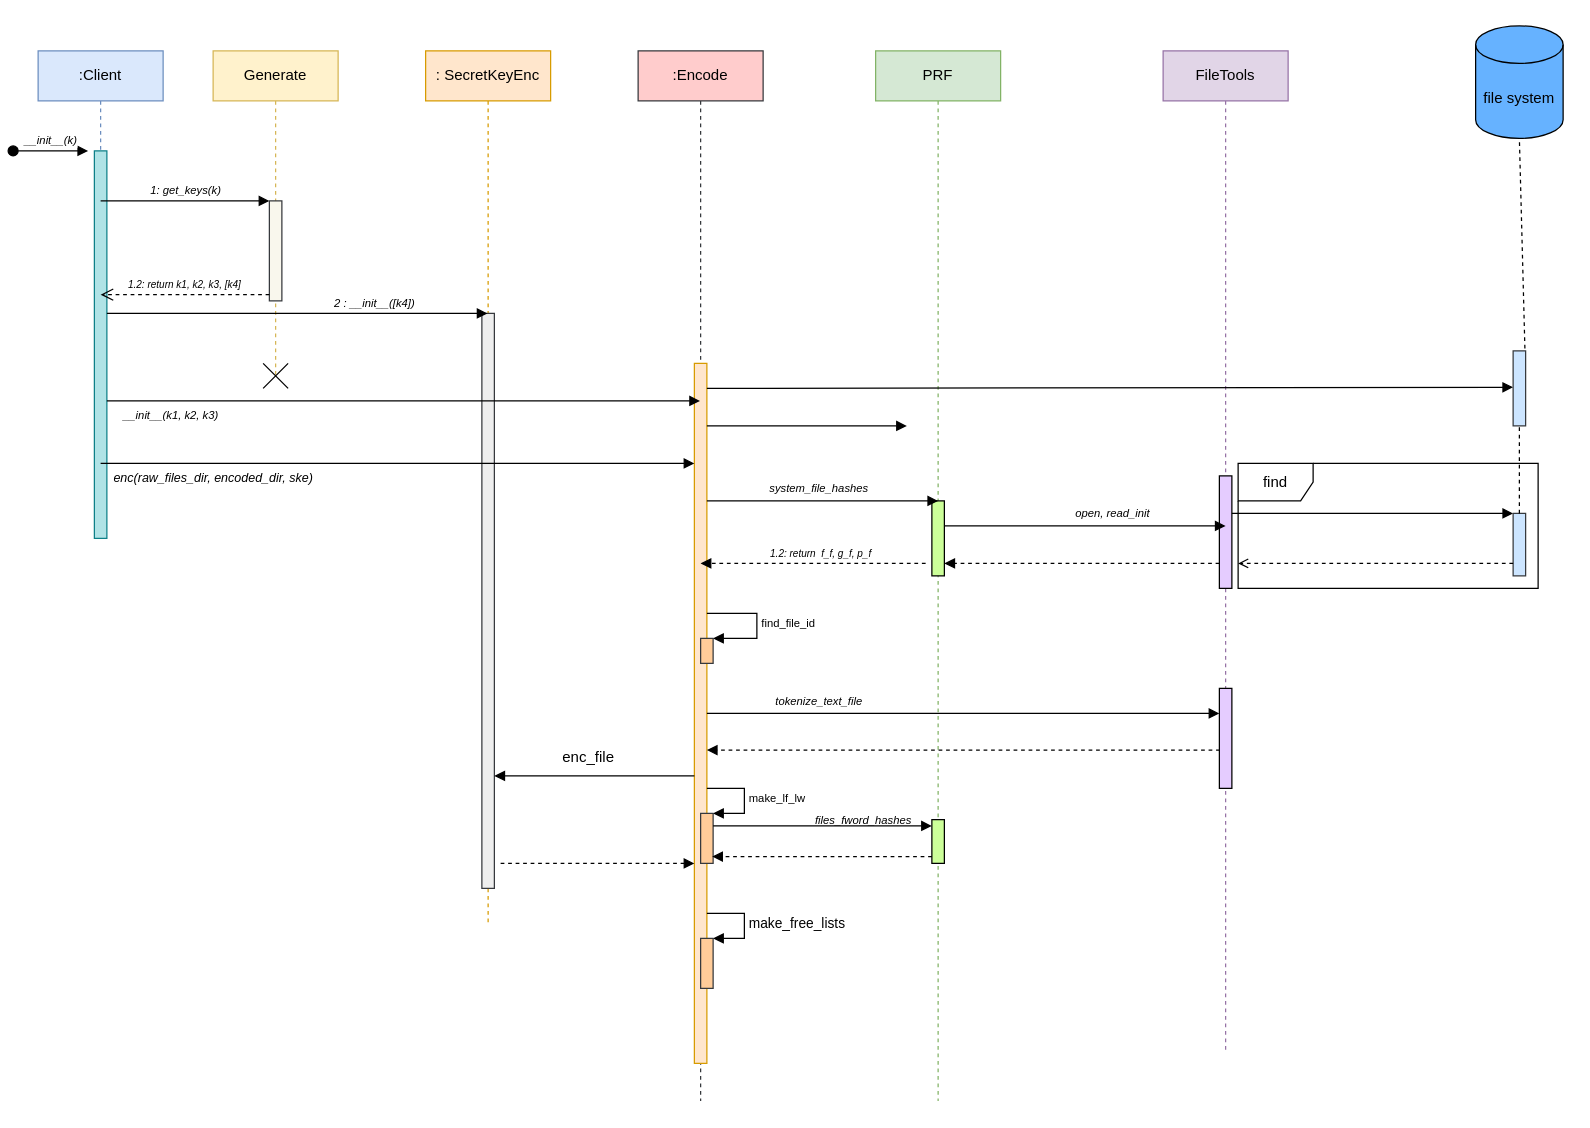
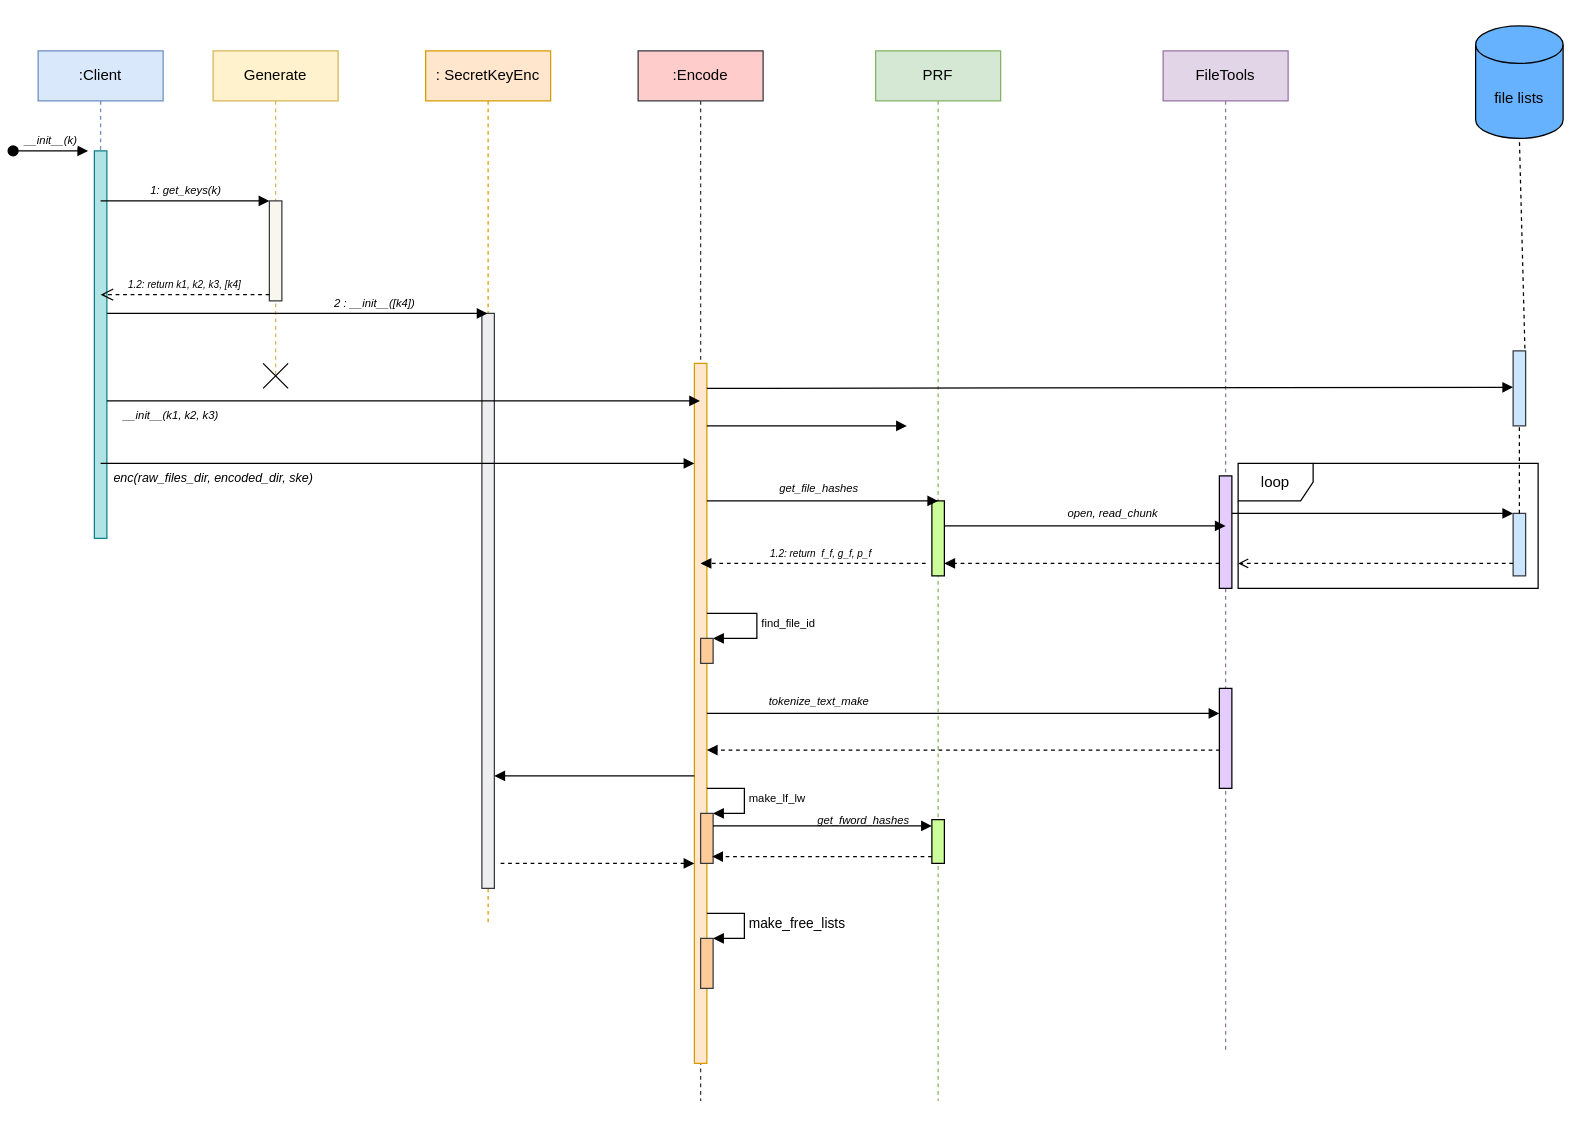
node "file system": label "file system" -> "file lists"
node "find": label "find" -> "loop"
node "system_file_hashes": label "system_file_hashes" -> "get_file_hashes"
node "open, read_init": label "open, read_init" -> "open, read_chunk"
node "tokenize_text_file": label "tokenize_text_file" -> "tokenize_text_make"
node "enc_file": removed
node "files_fword_hashes": label "files_fword_hashes" -> "get_fword_hashes"
